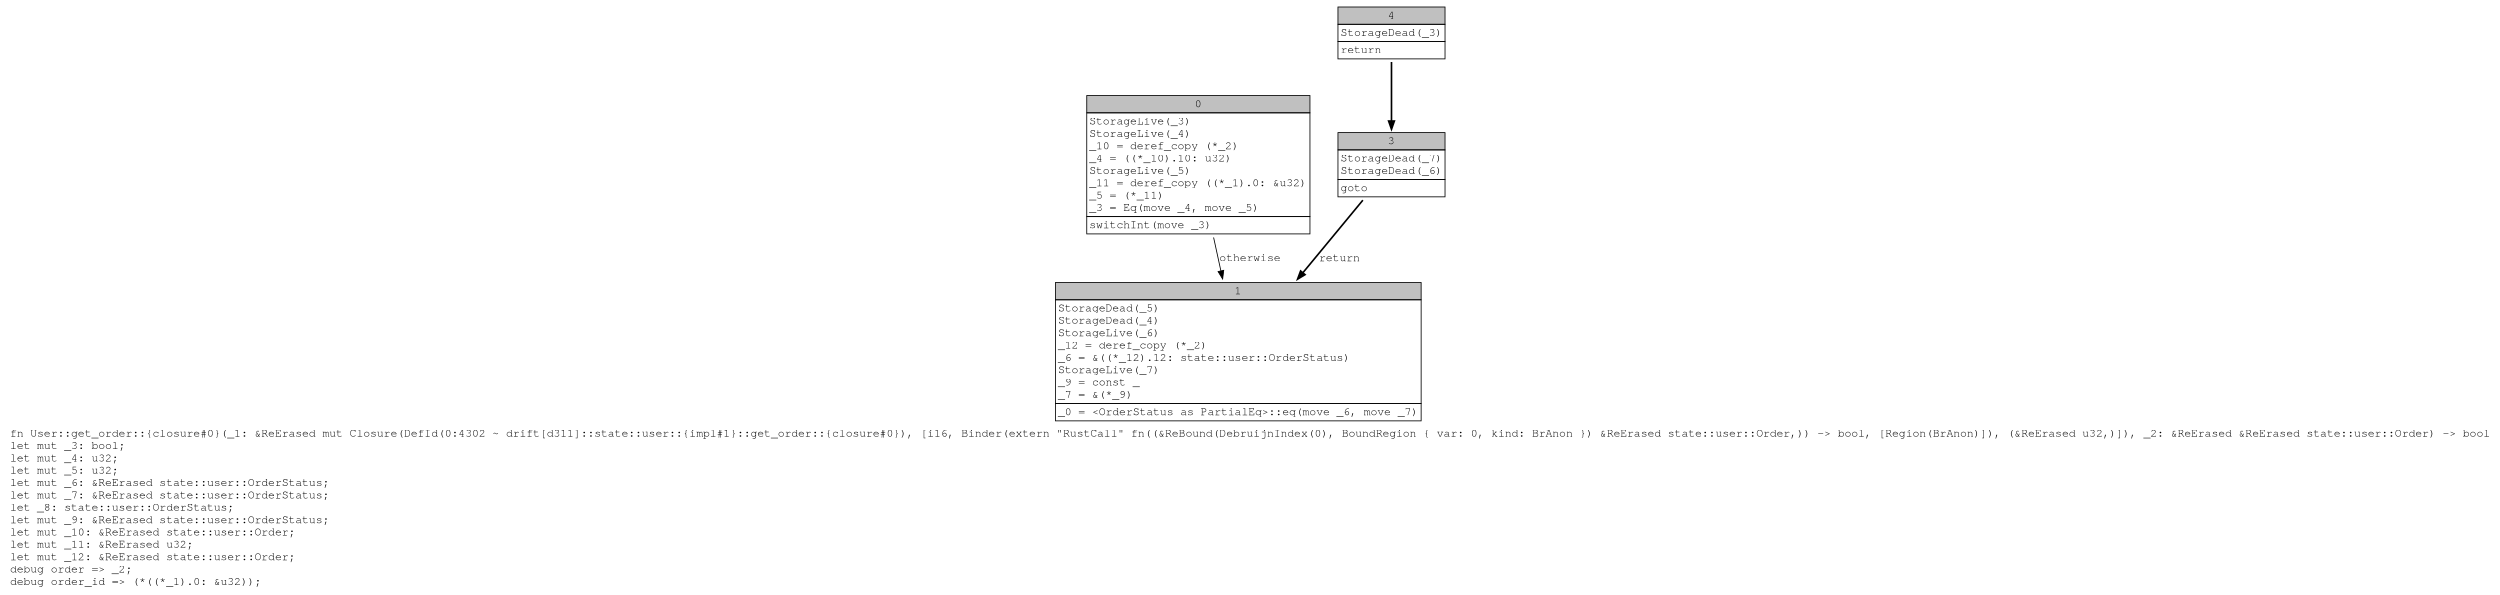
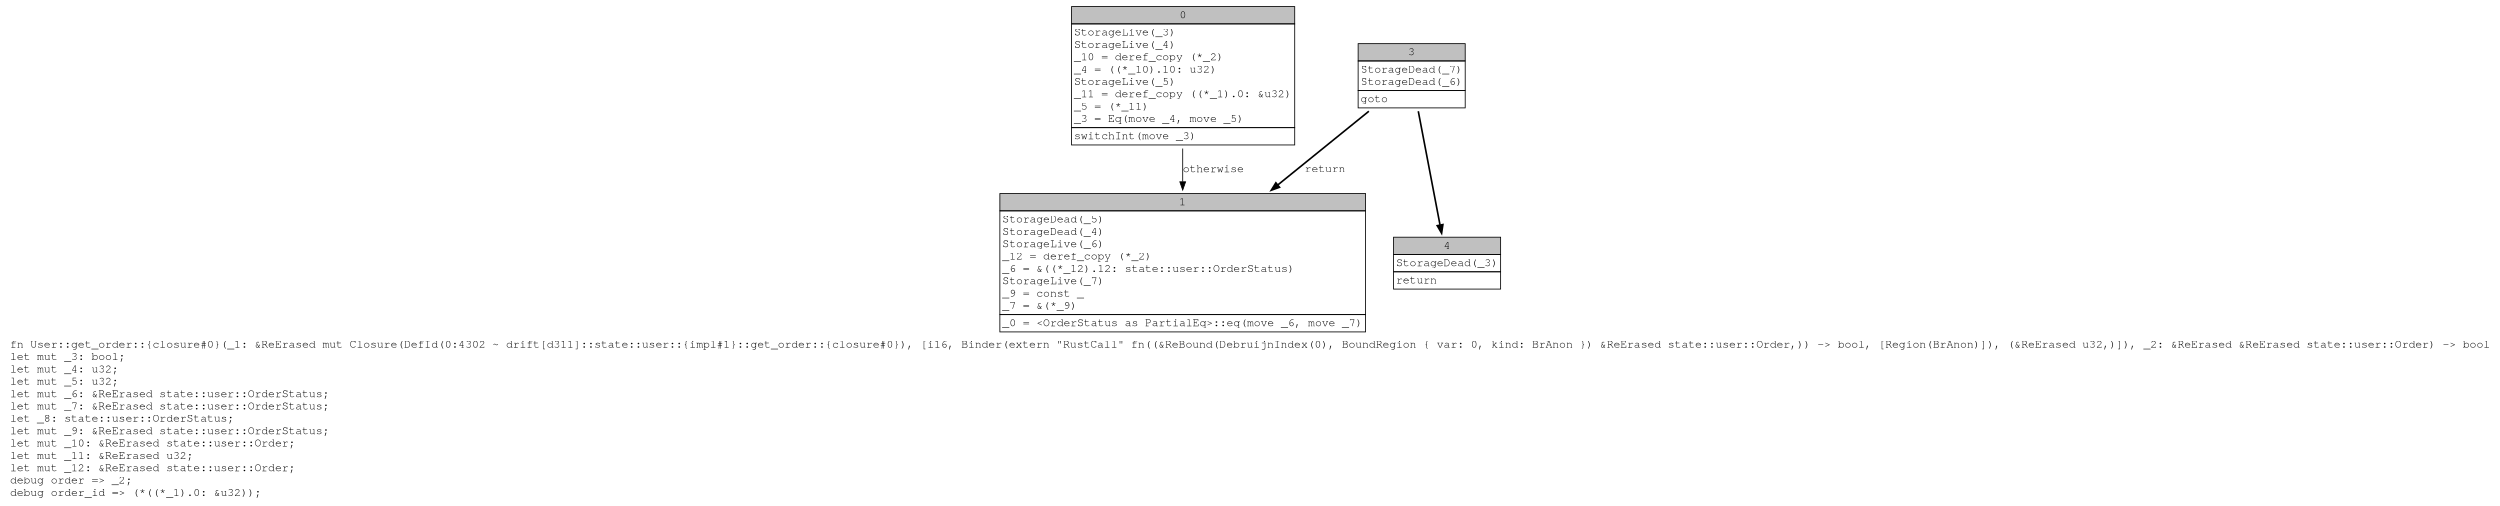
edge "4" -> "3": reversed
